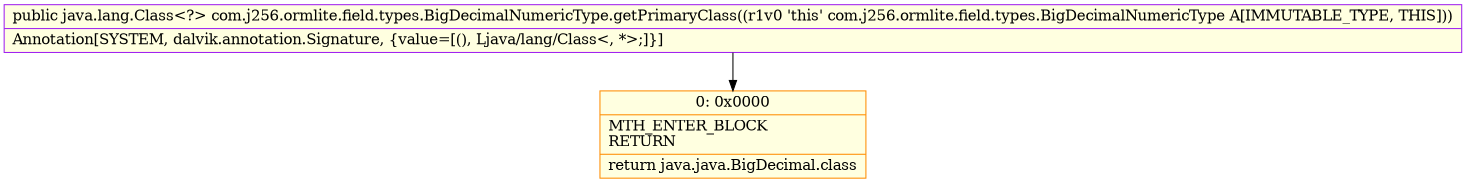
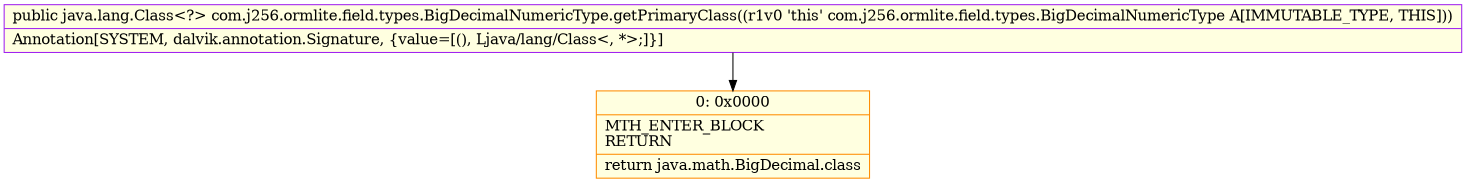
node "0: 0x0000": text "return java.java.BigDecimal.class" -> "return java.math.BigDecimal.class"
